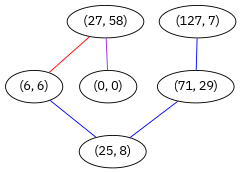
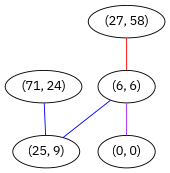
node "(127, 7)": removed
edge "(27, 58)" -- "(0, 0)": now "(6, 6)" -- "(0, 0)"
node "(71, 29)": label "(71, 29)" -> "(71, 24)"
node "(25, 8)": label "(25, 8)" -> "(25, 9)"
